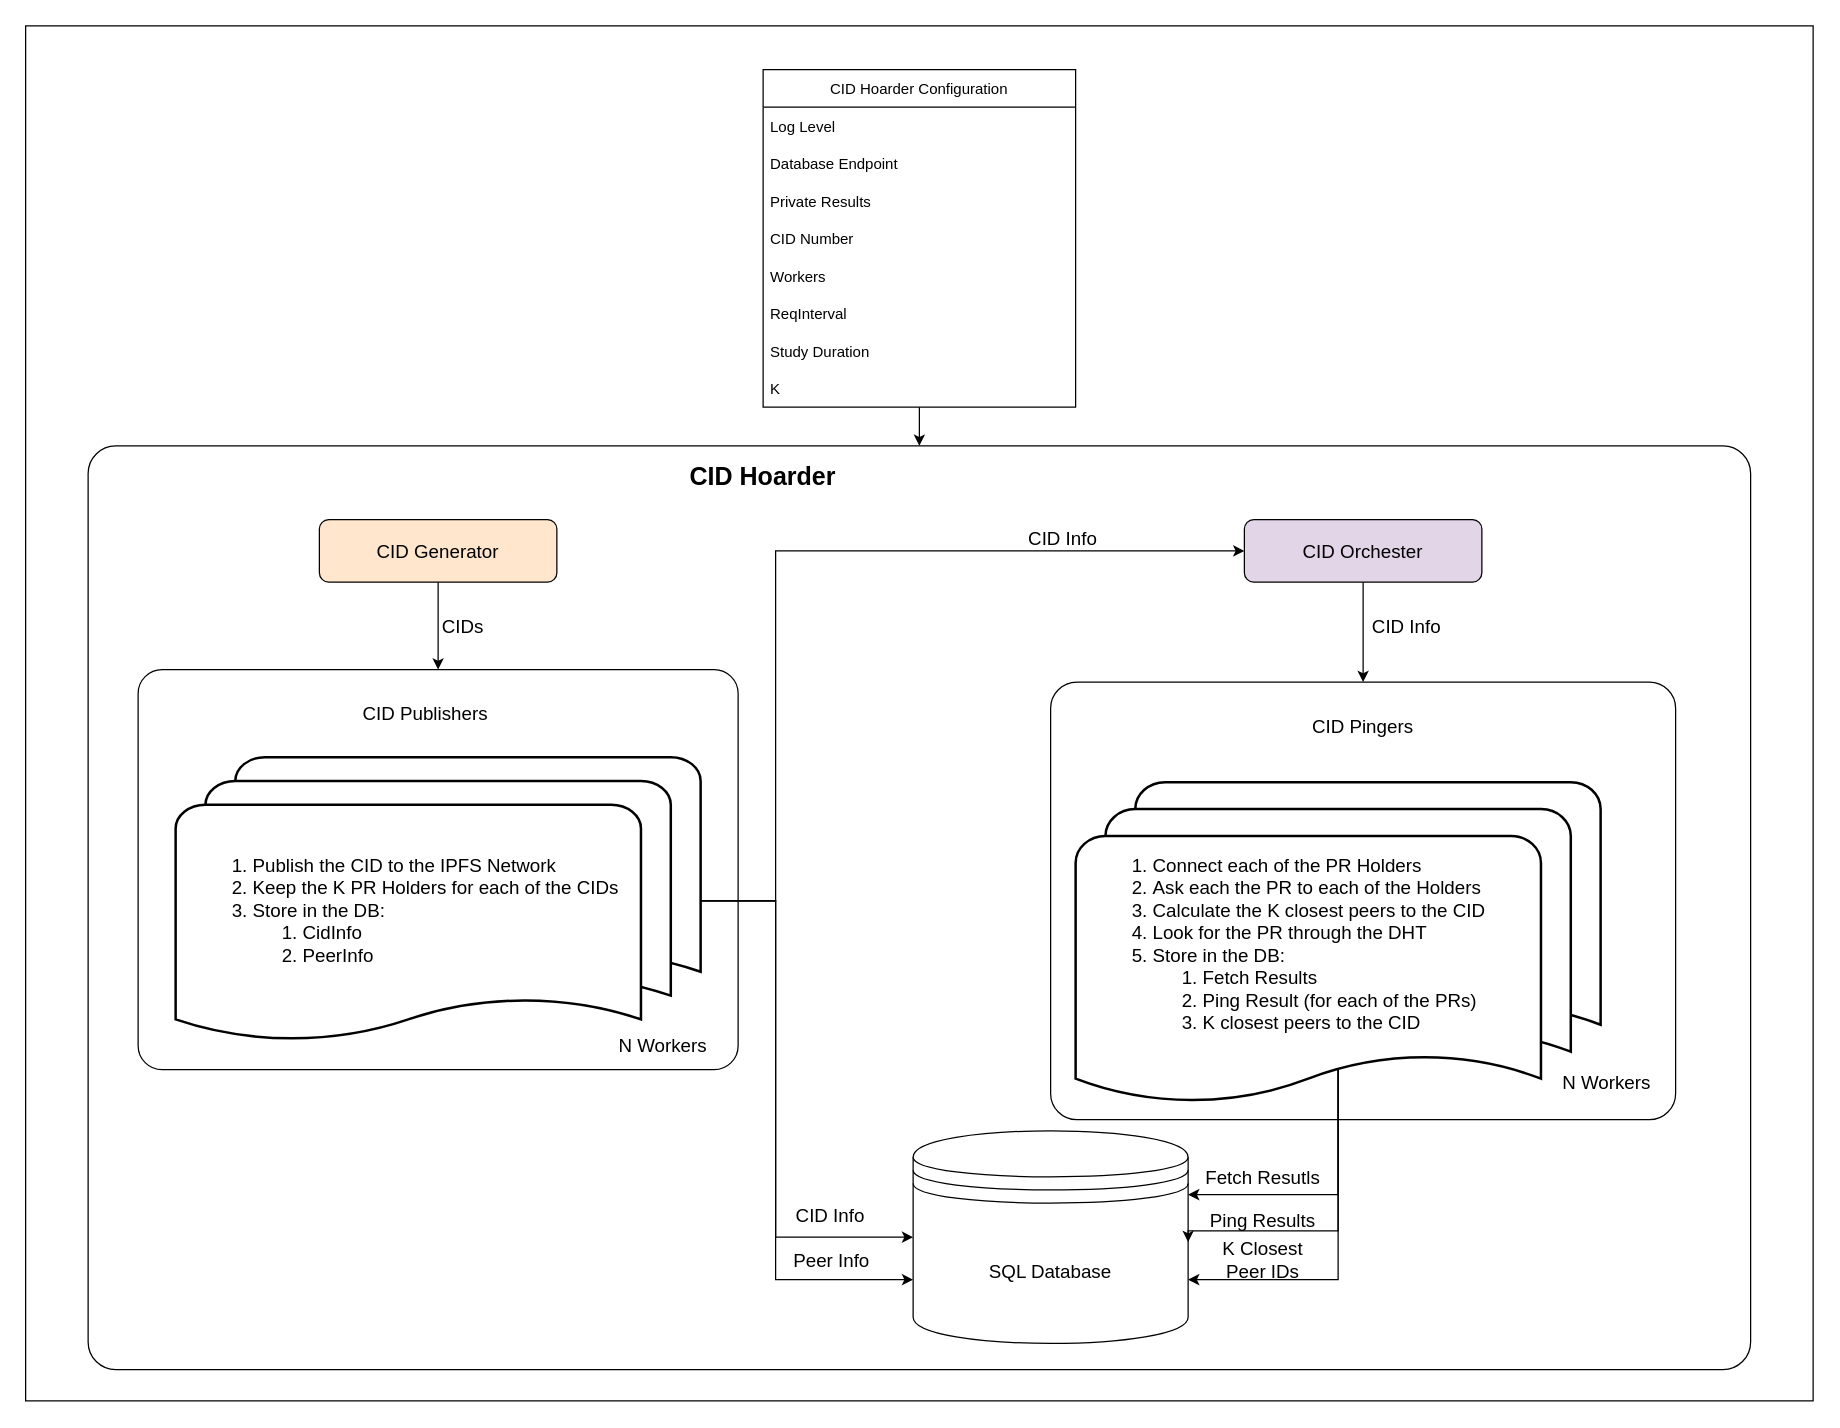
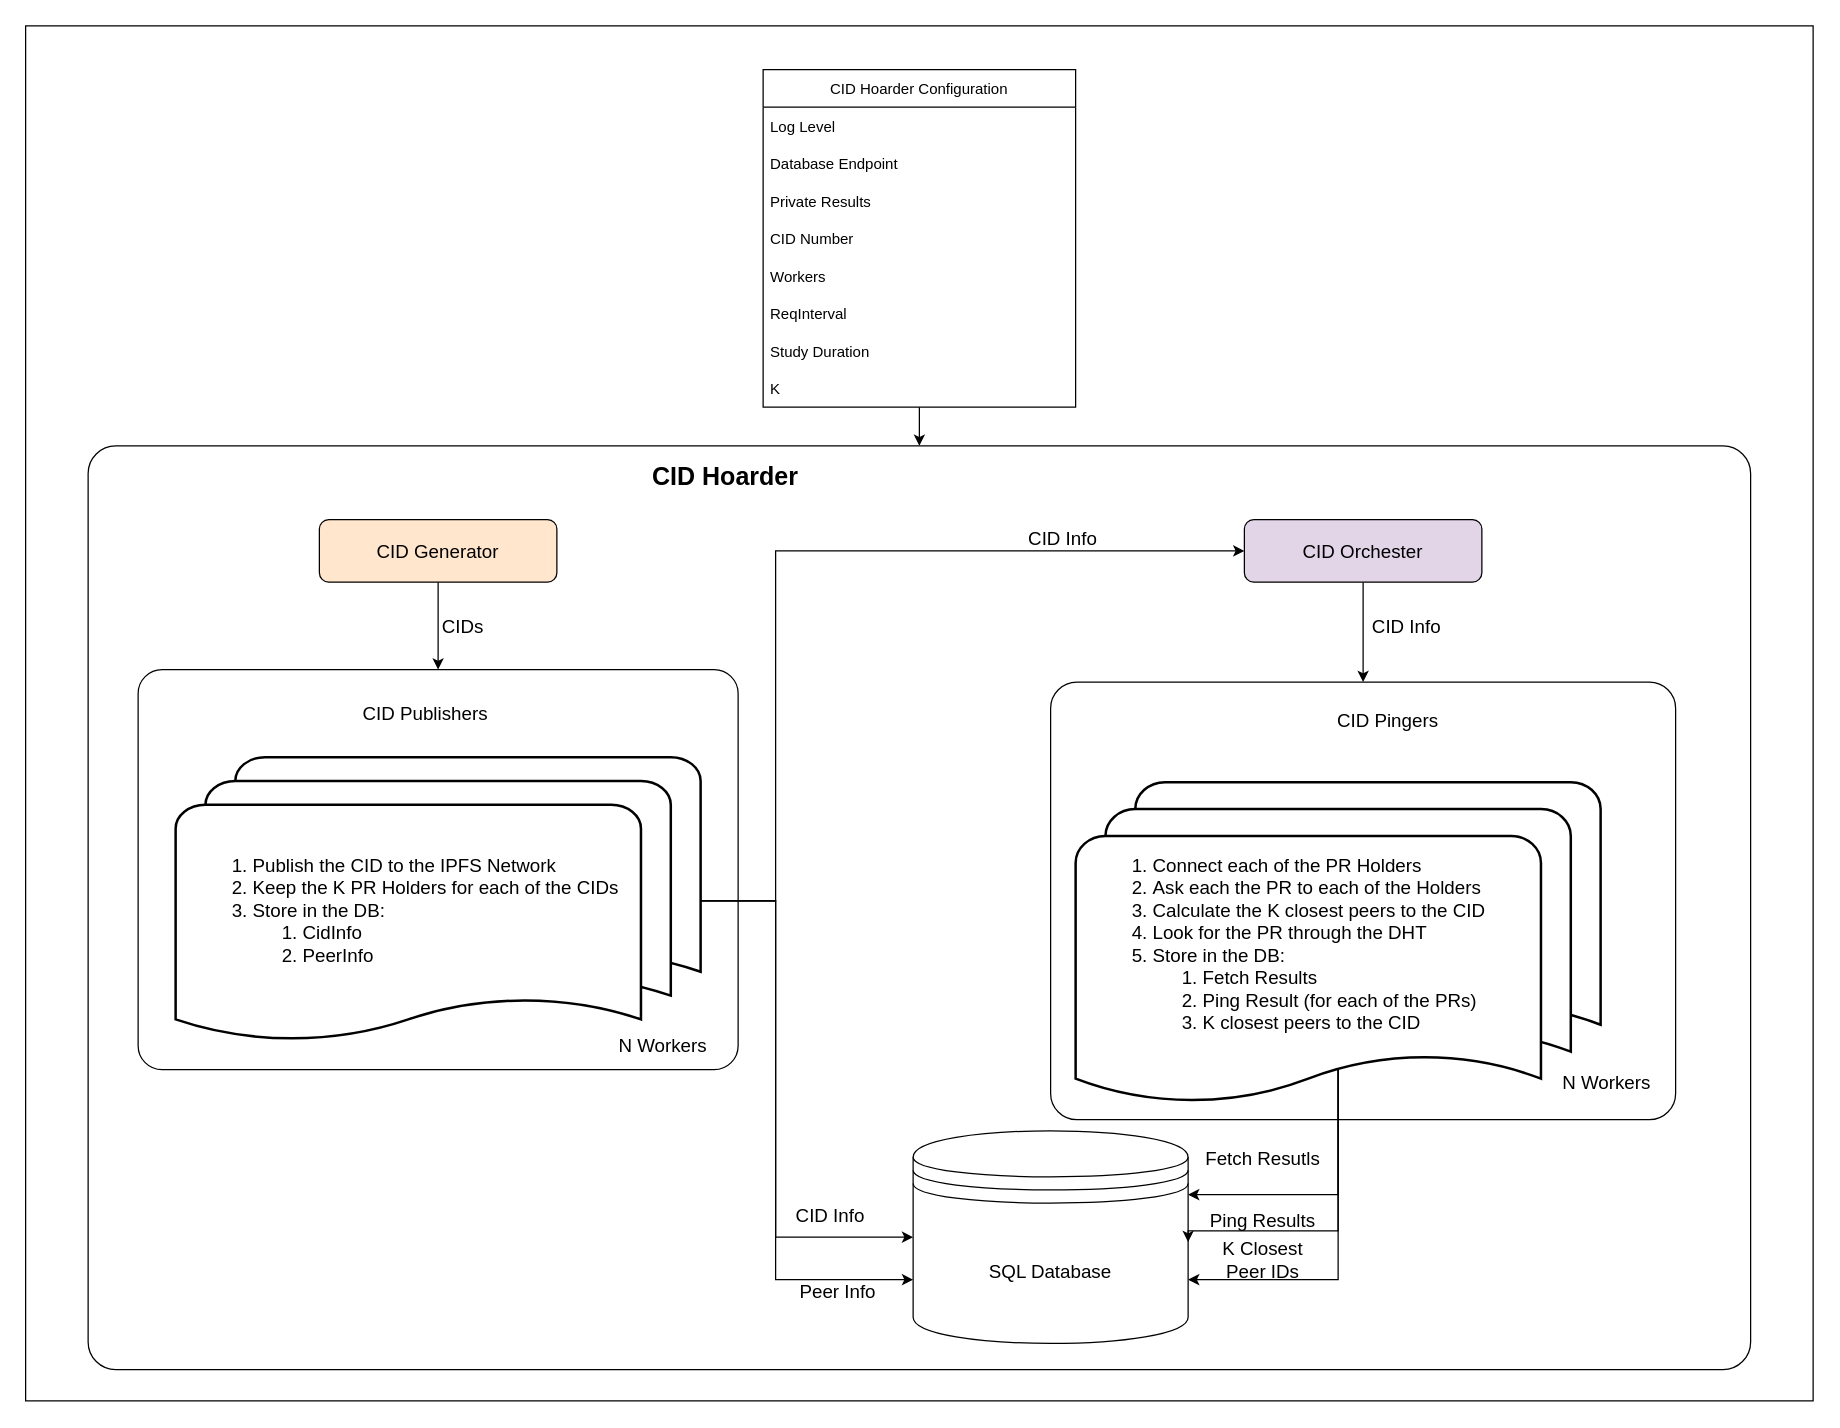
node "CID Hoarder": moved (763, 476) -> (726, 476)
node "CID Pingers": moved (1363, 726) -> (1388, 719)
node "Fetch Resutls": moved (1263, 1177) -> (1263, 1158)
node "Peer Info": moved (832, 1259) -> (838, 1291)
